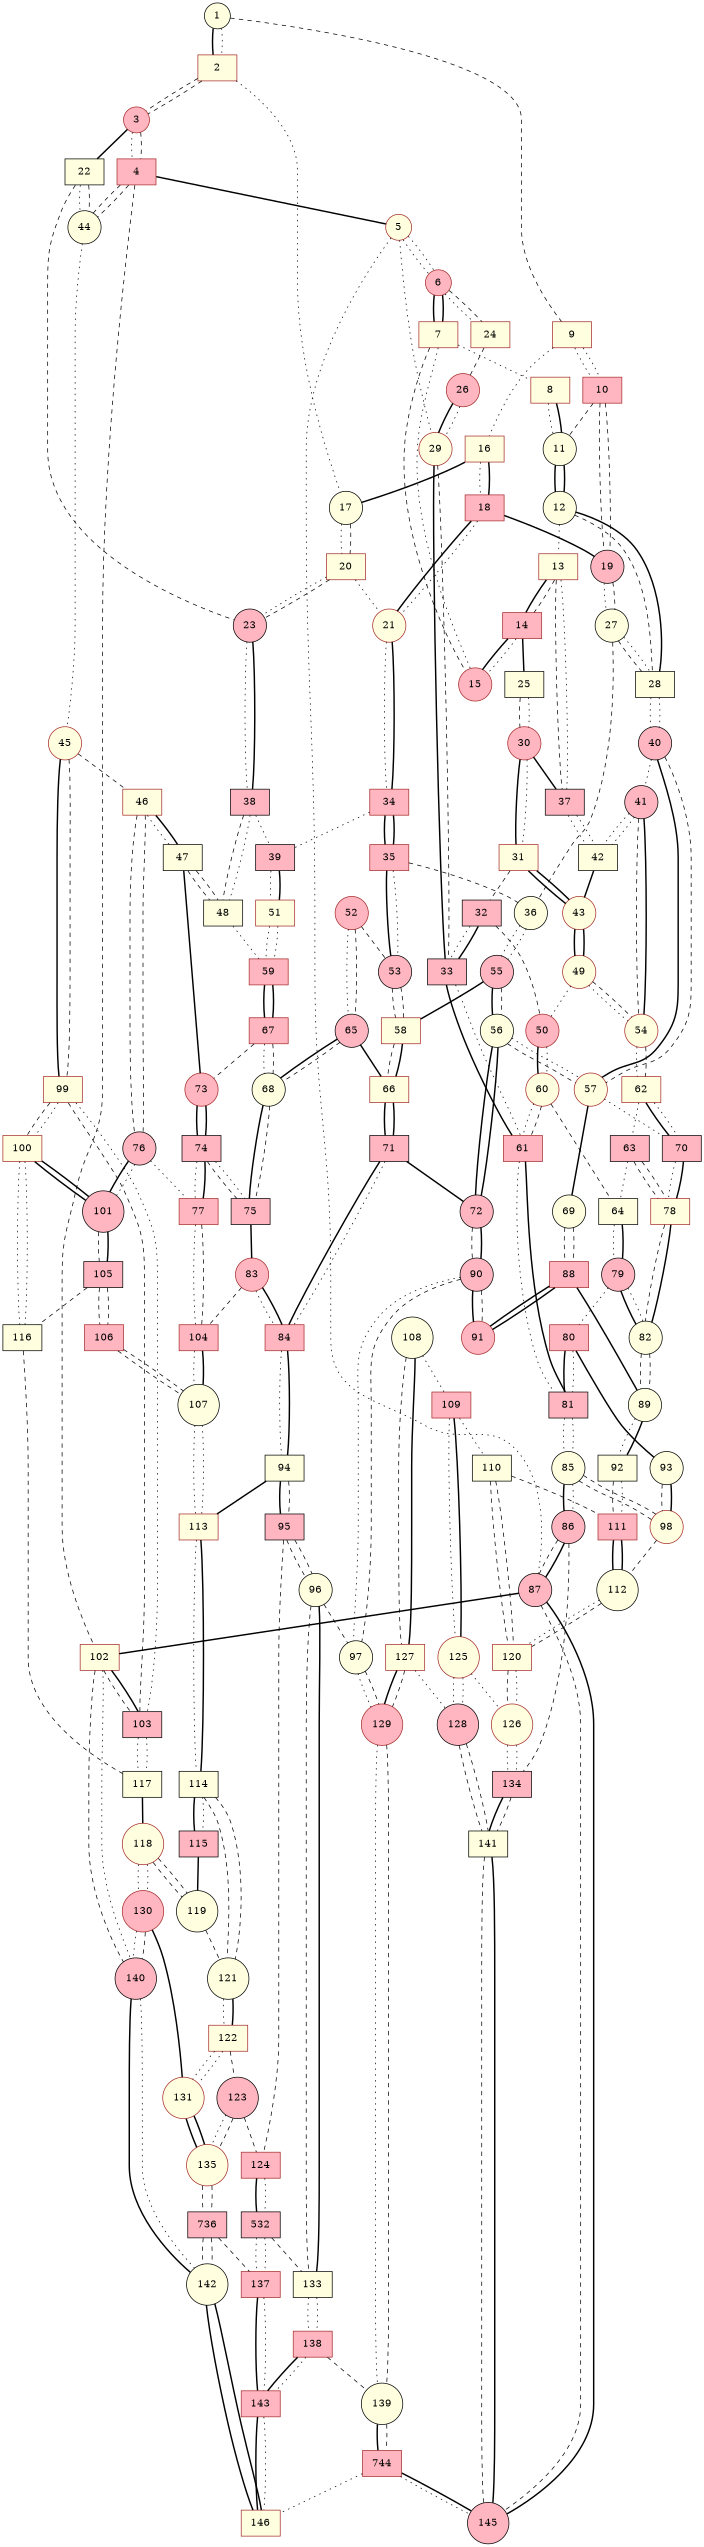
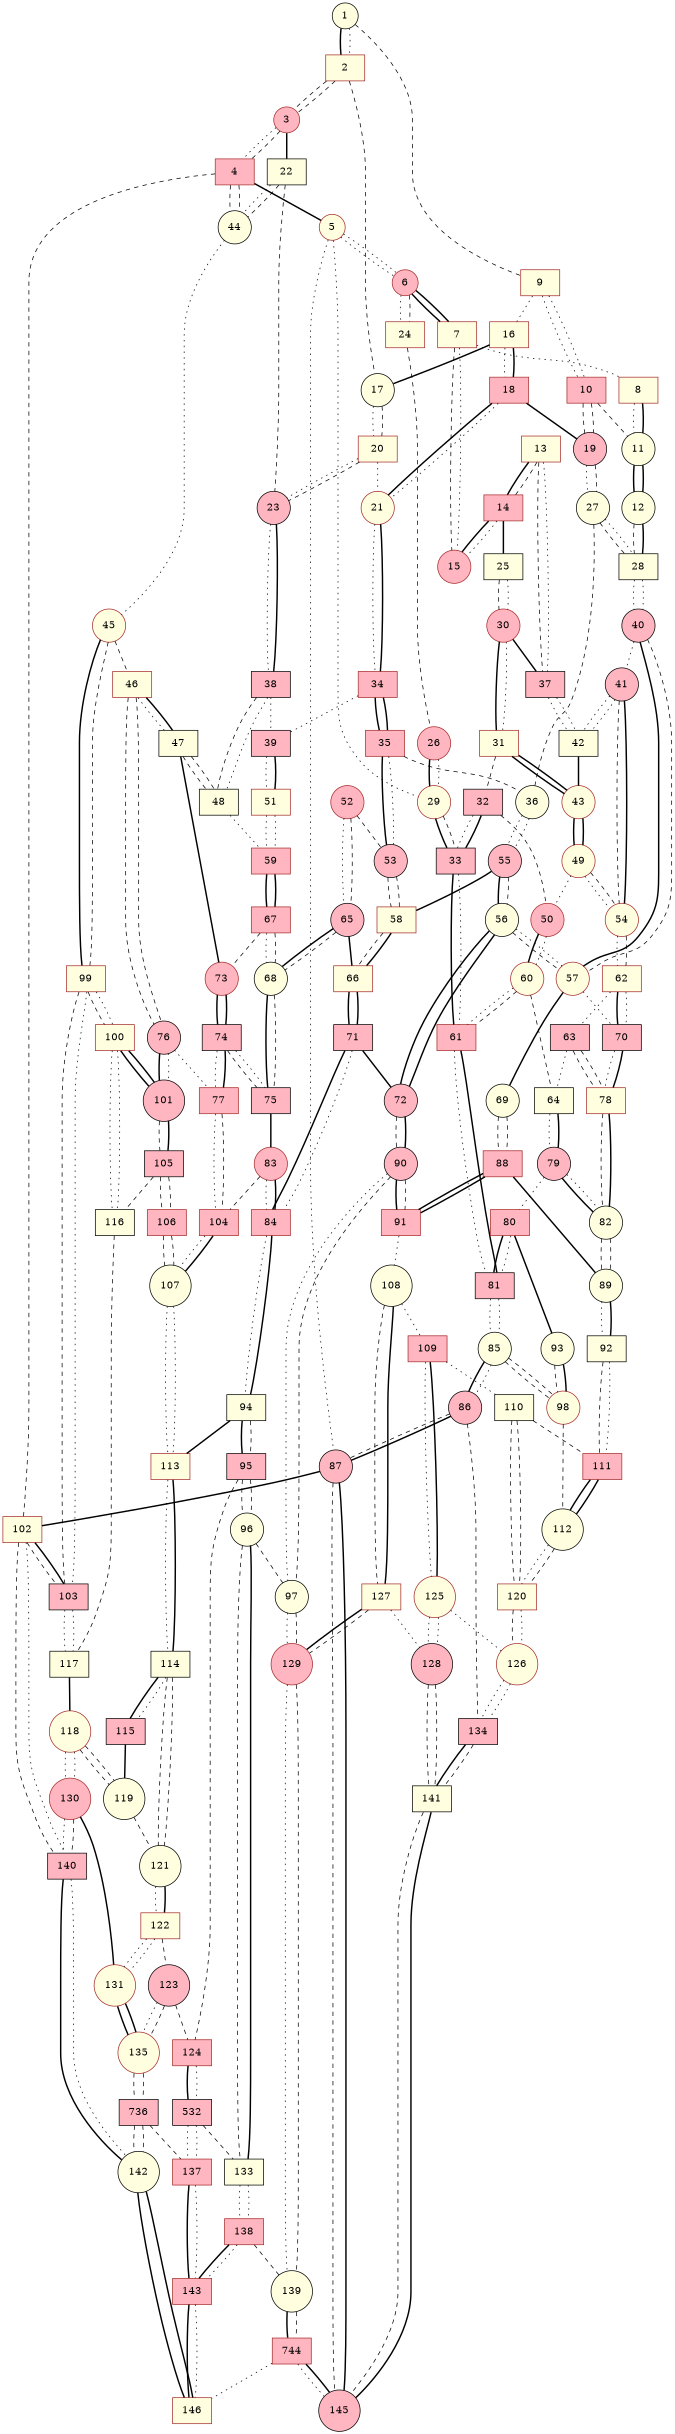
edge "2" -- "17": style dotted -> dashed
edge "12" -- "13": removed
edge "91" -- "108": added
node "91": shape circle -> box
node "140": shape circle -> box
